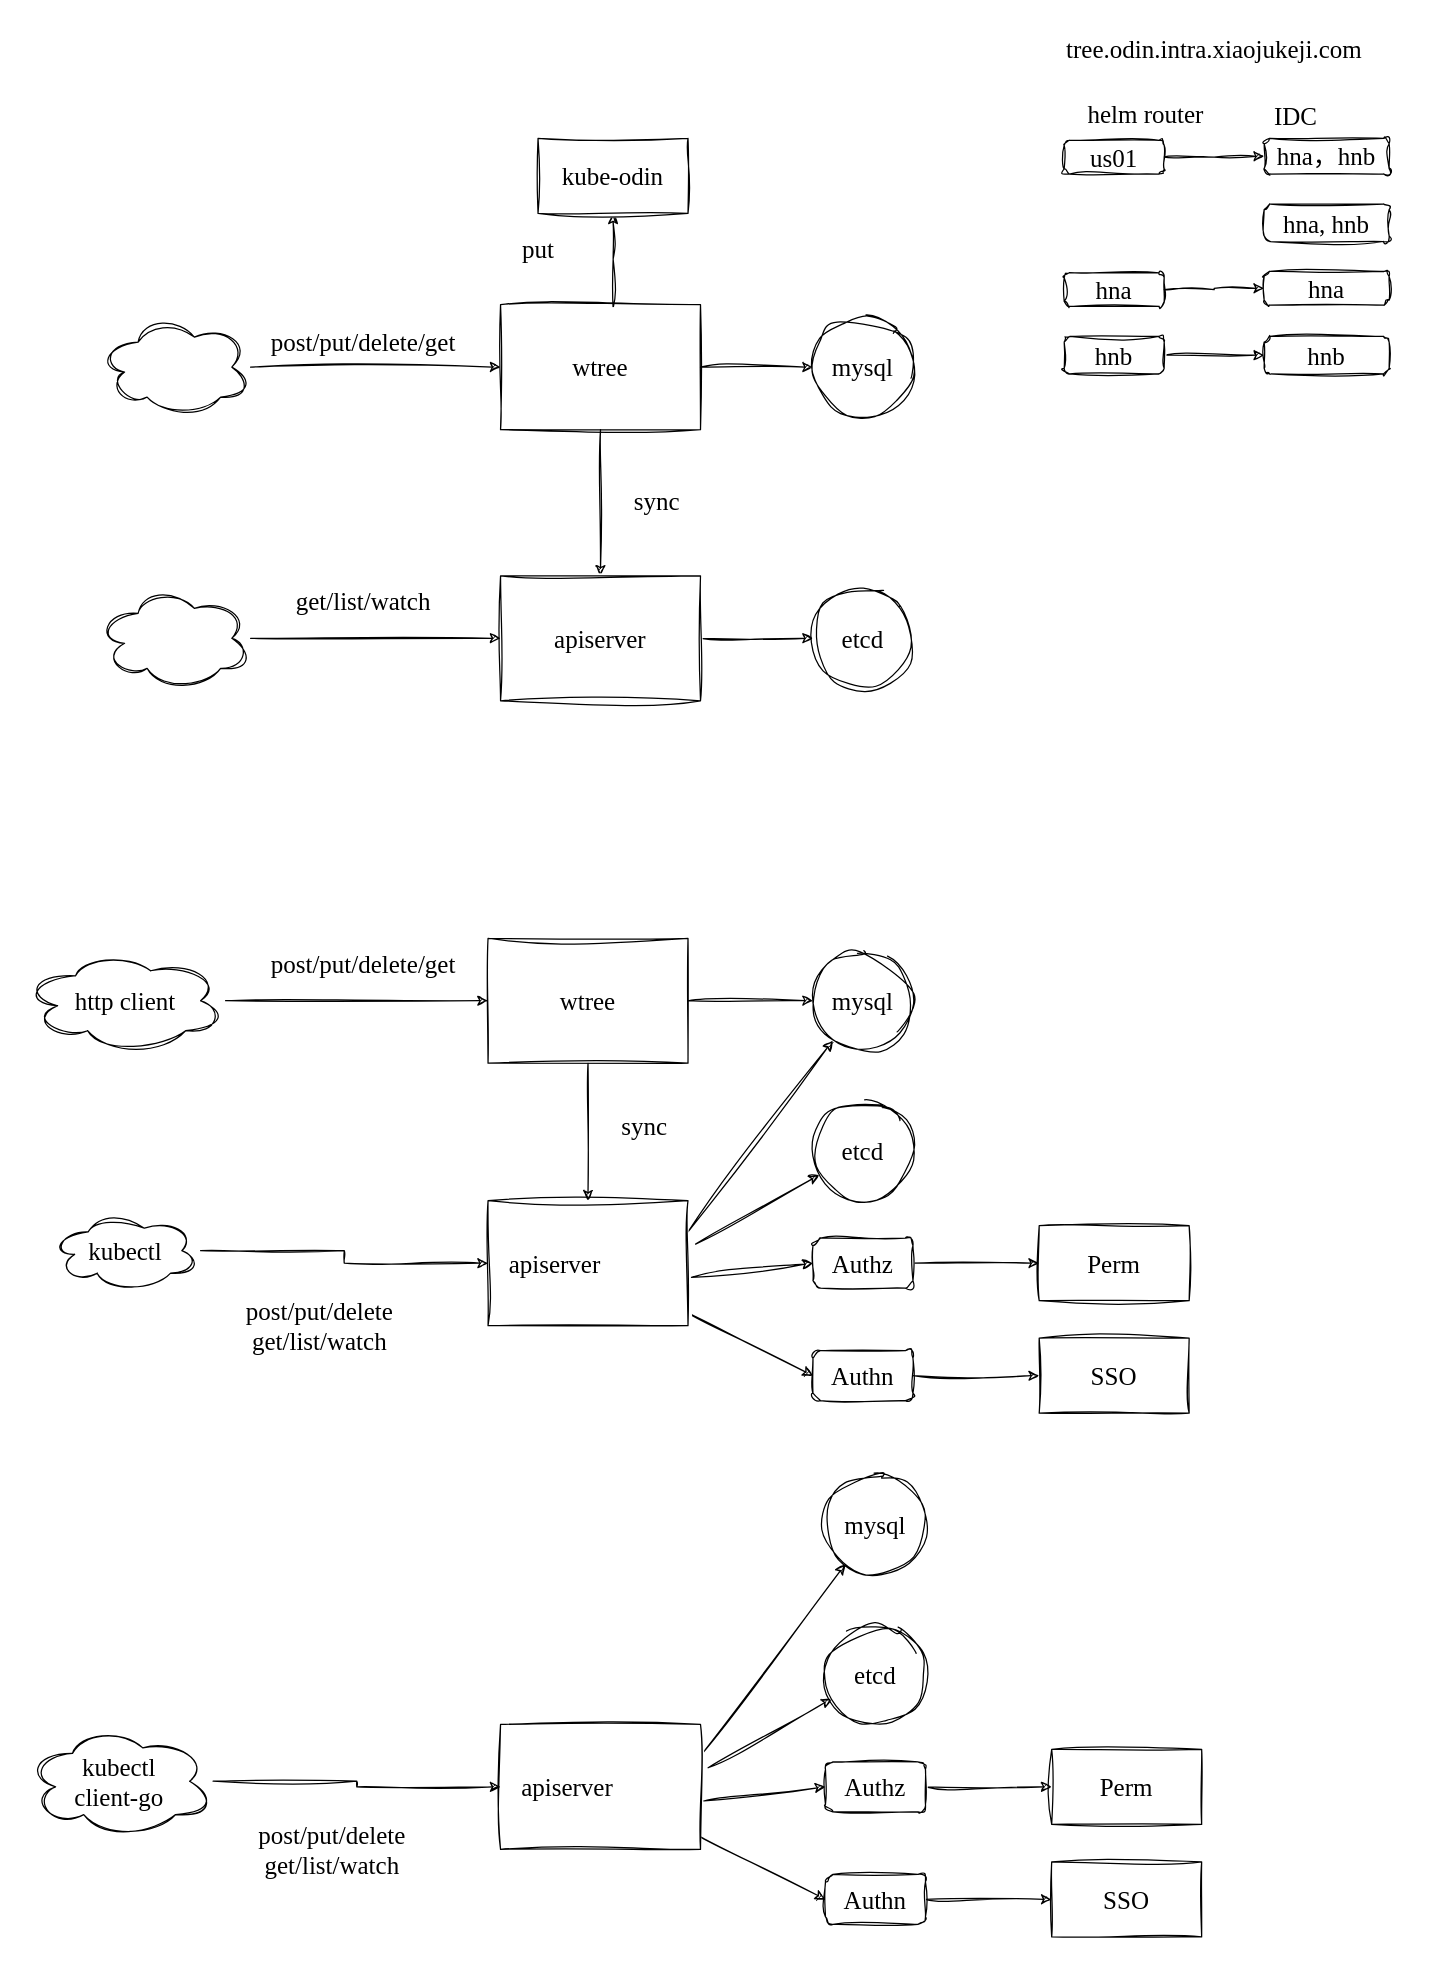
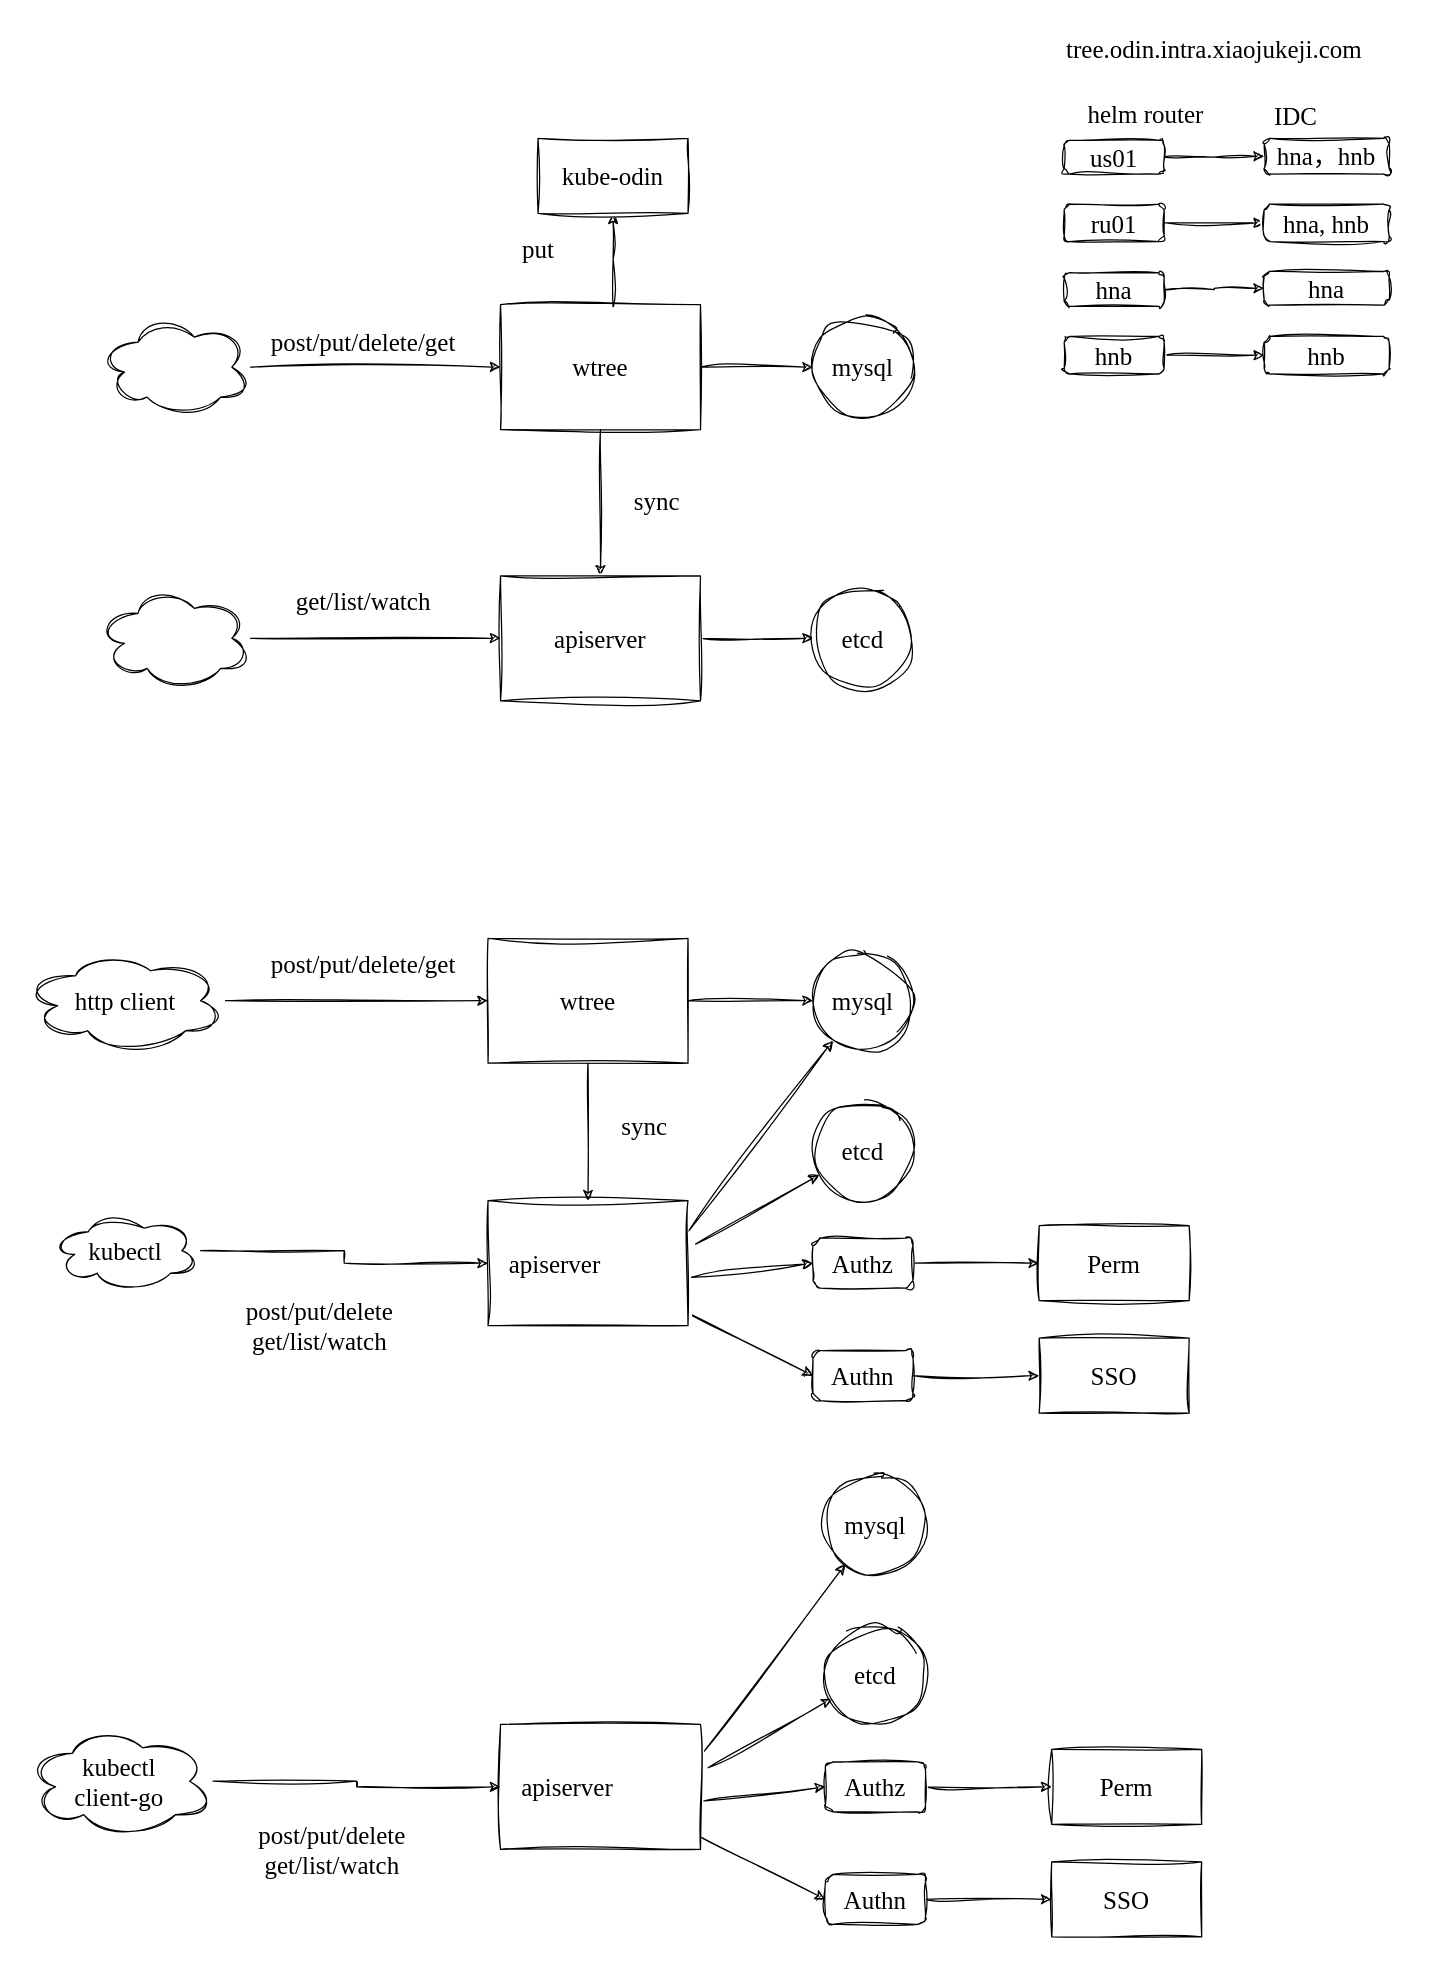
node "ru01": added
edge "ru01" -> "hna, hnb": added
